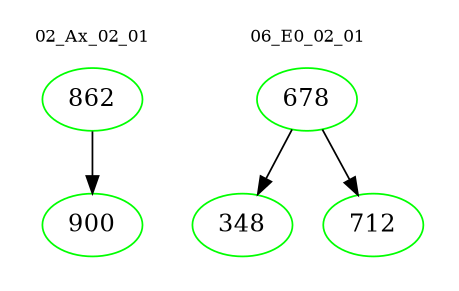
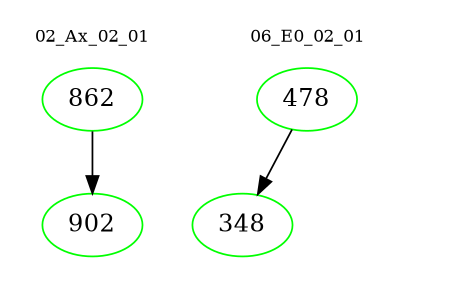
node "678": label "678" -> "478"
node "900": label "900" -> "902"
node "712": removed
